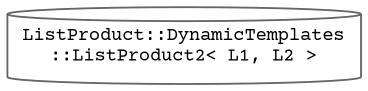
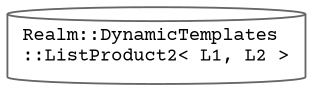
node "ListProduct::DynamicTemplates ::ListProduct2< L1, L2 >": label "ListProduct::DynamicTemplates ::ListProduct2< L1, L2 >" -> "Realm::DynamicTemplates ::ListProduct2< L1, L2 >"
